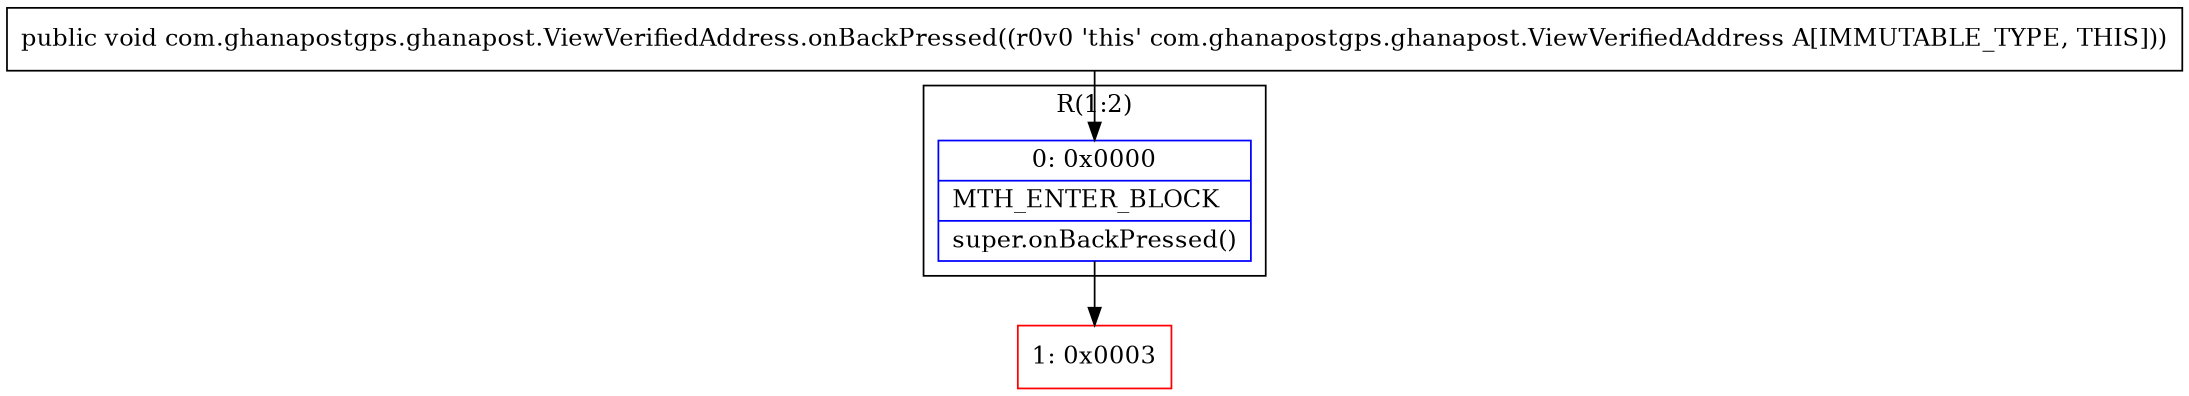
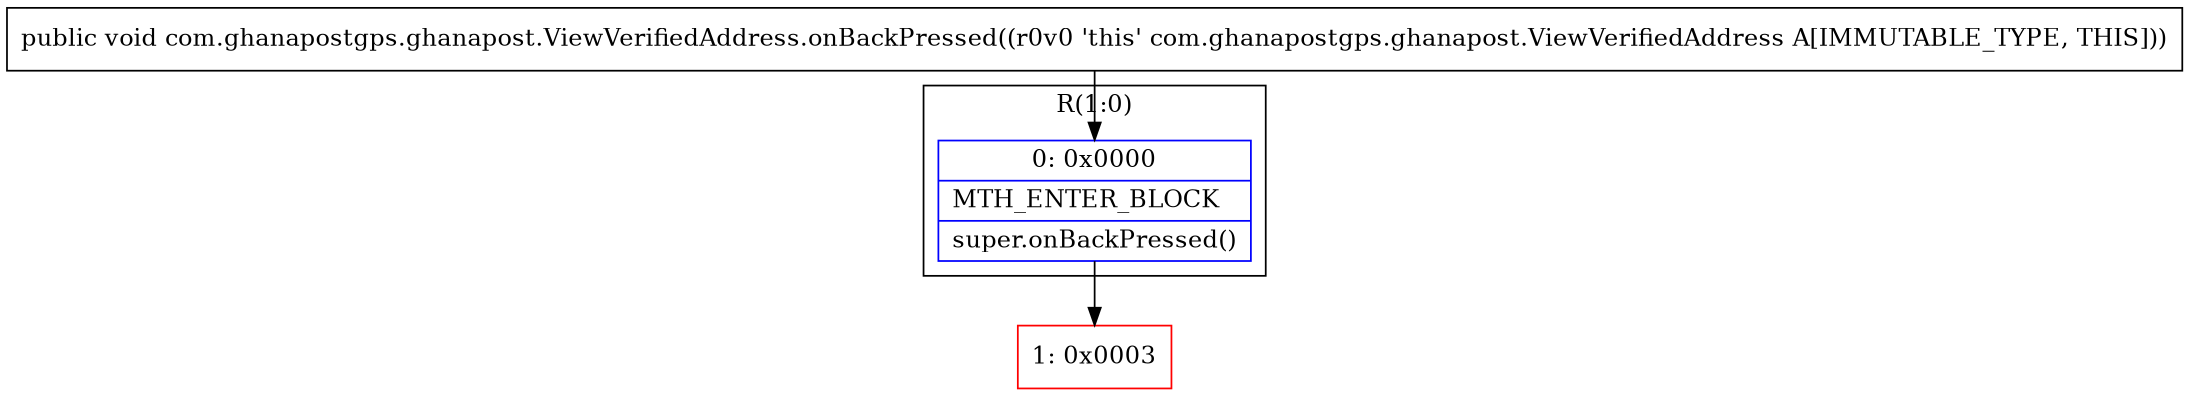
cluster "R(1:2)": label "R(1:2)" -> "R(1:0)"
